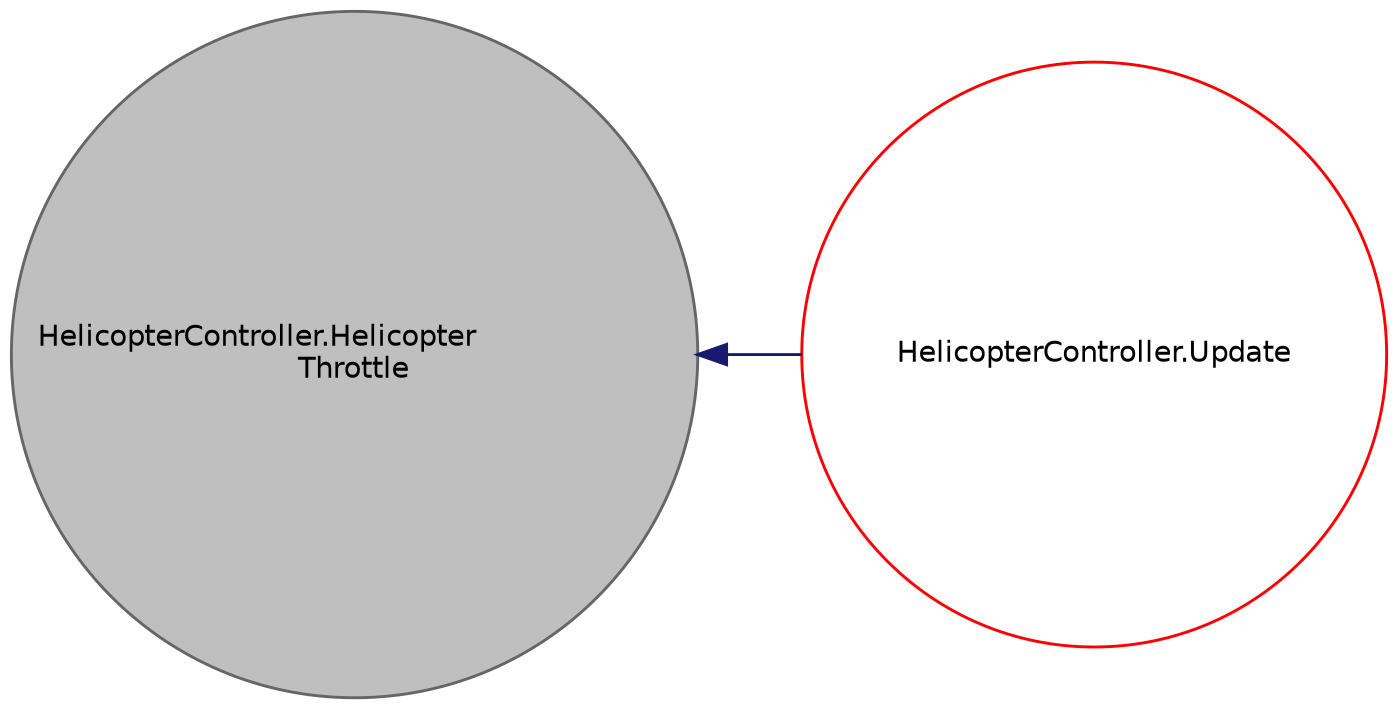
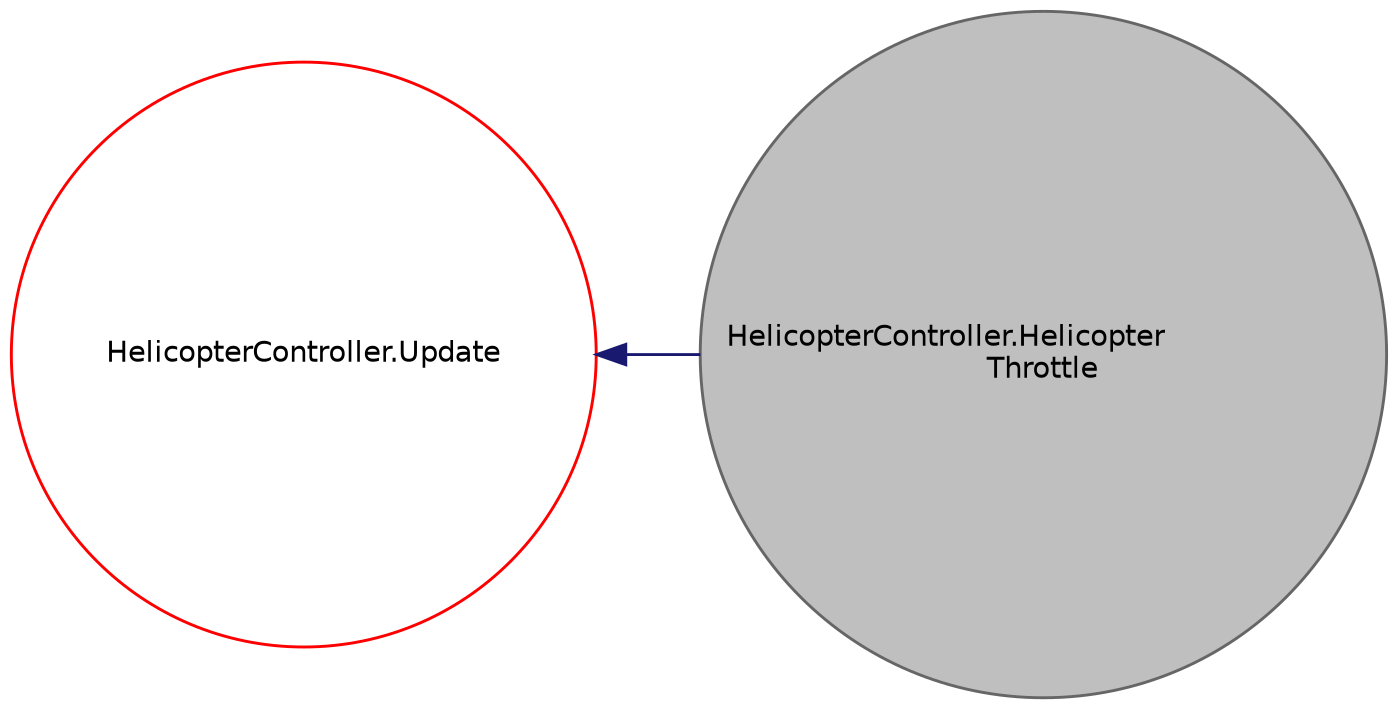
edge "HelicopterController.Update" -> "HelicopterController.Helicopter Throttle": reversed
